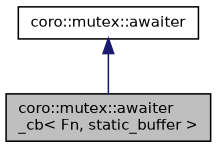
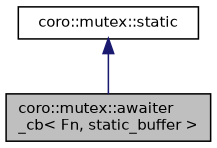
node "coro::mutex::awaiter": label "coro::mutex::awaiter" -> "coro::mutex::static"
